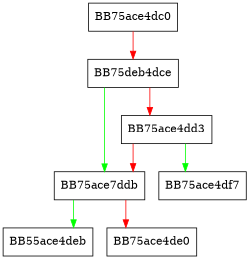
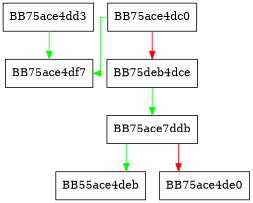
edge "BB75ace4dc0" -> "BB75ace4df7": added
edge "BB75deb4dce" -> "BB75ace4dd3": removed
edge "BB75ace4dd3" -> "BB75ace7ddb": removed
